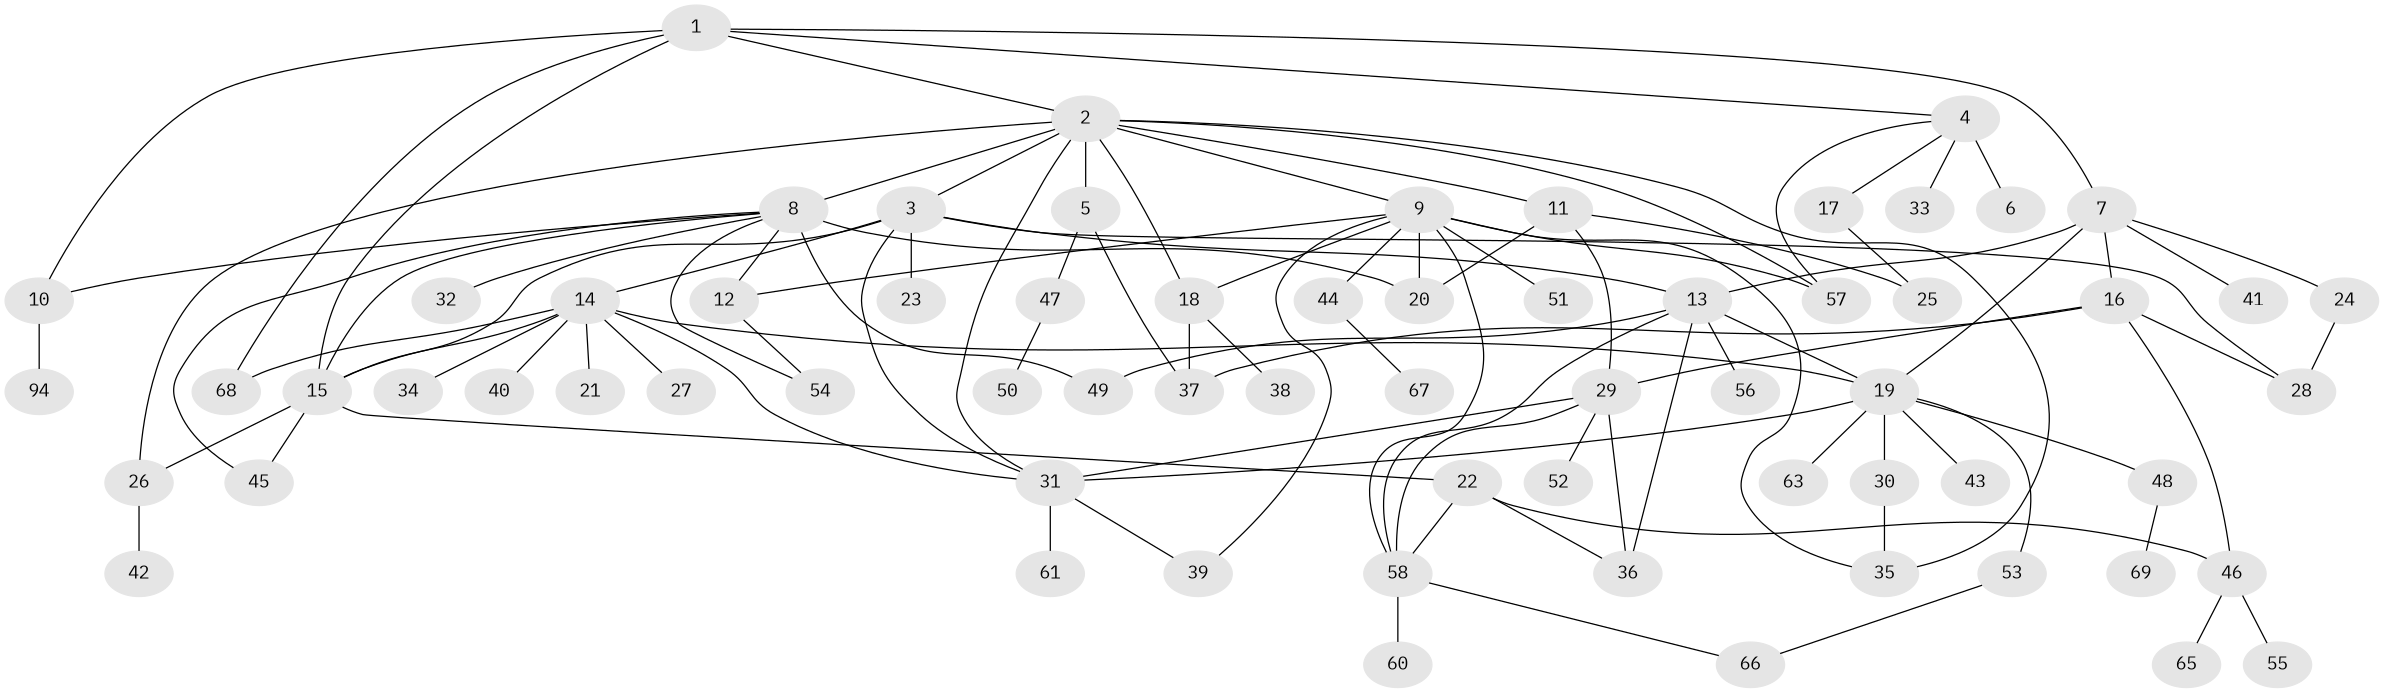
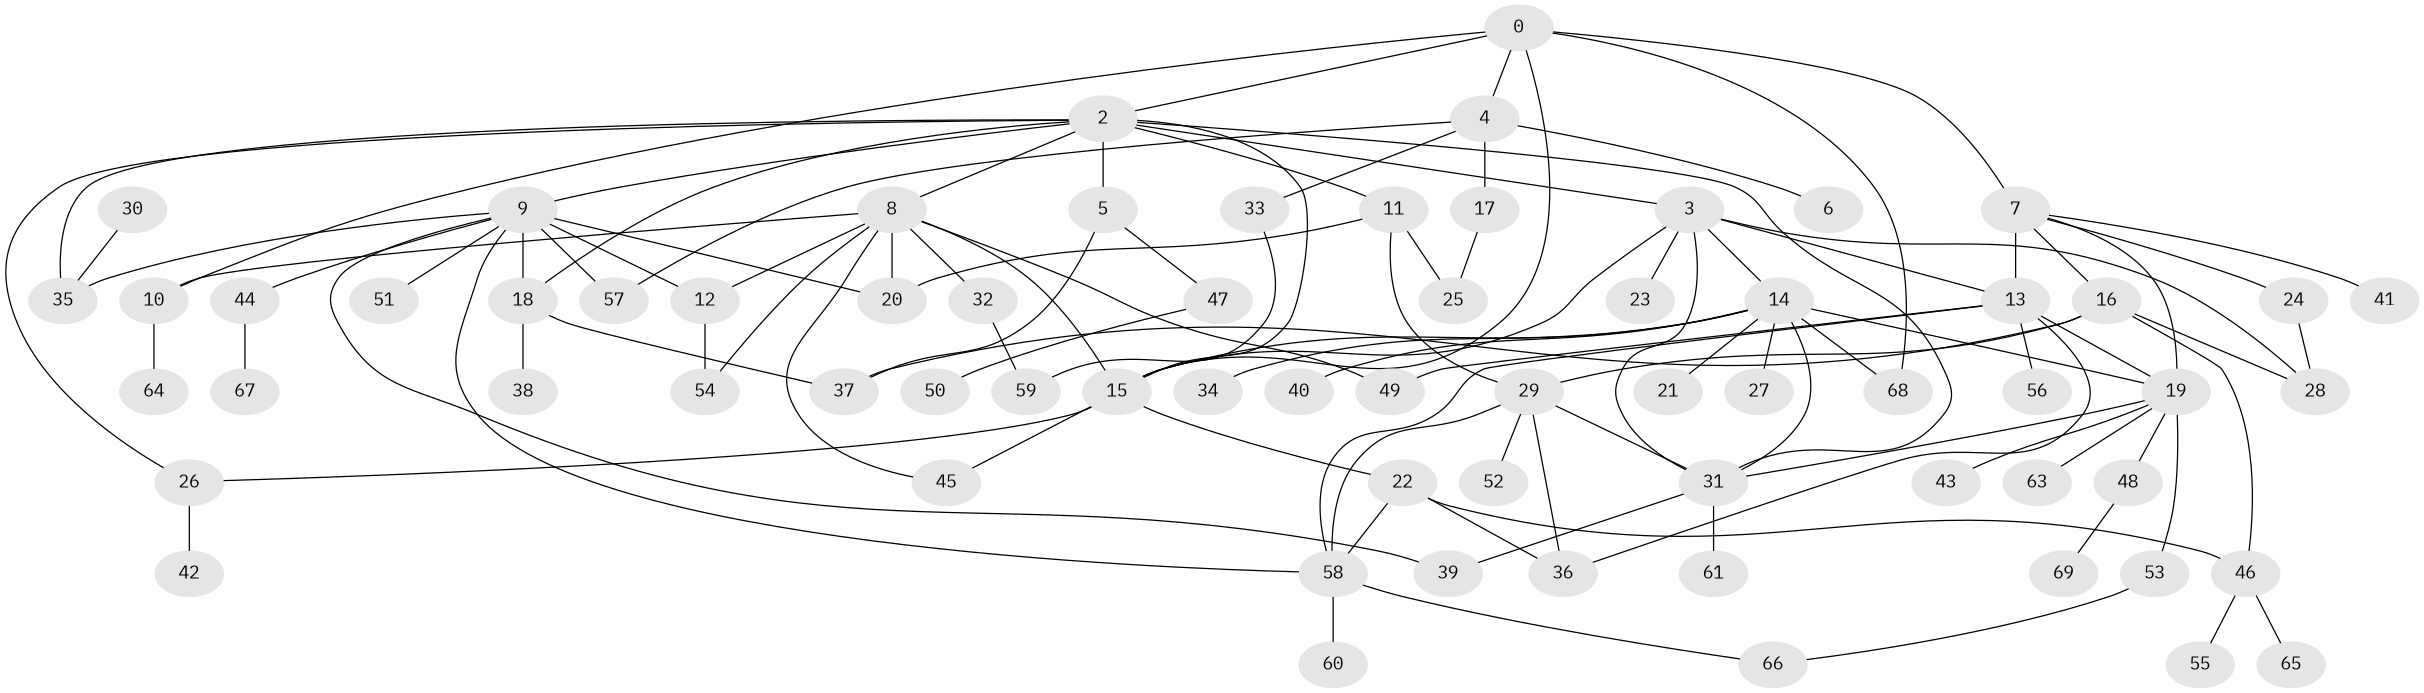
node "1": label "1" -> "0"
edge "2" -- "57": now "2" -- "15"
node "94": label "94" -> "64"
node "59": added
edge "19" -- "30": removed
